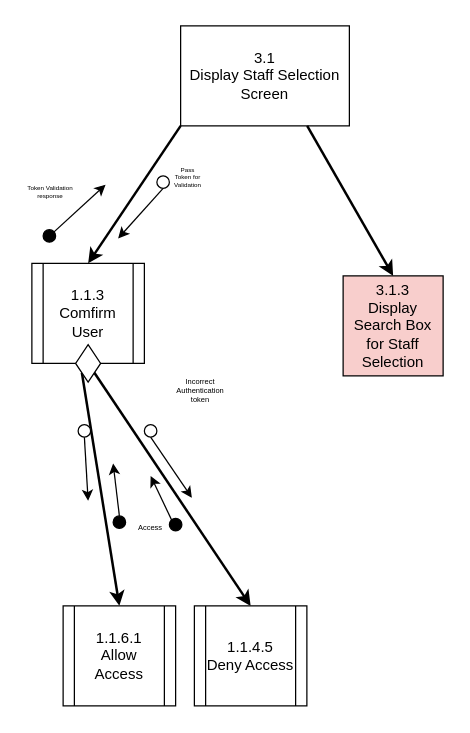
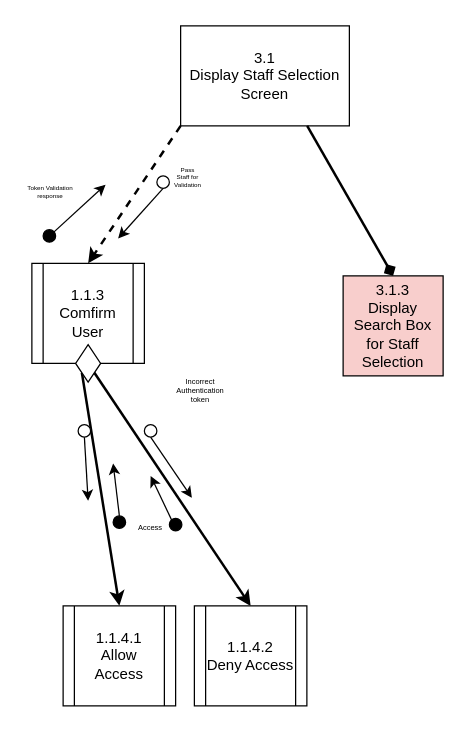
node "Pass Token for Validation": label "Pass Token for Validation" -> "Pass Staff for Validation"
edge "3.1 Display Staff Selection Screen" -> "1.1.3 Comfirm User": style solid -> dashed
edge "3.1 Display Staff Selection Screen" -> "3.1.3 Display Search Box for Staff Selection": arrowhead classic -> diamond
node "1.1.6.1 Allow Access": label "1.1.6.1 Allow Access" -> "1.1.4.1 Allow Access"
node "1.1.4.5 Deny Access": label "1.1.4.5 Deny Access" -> "1.1.4.2 Deny Access"
